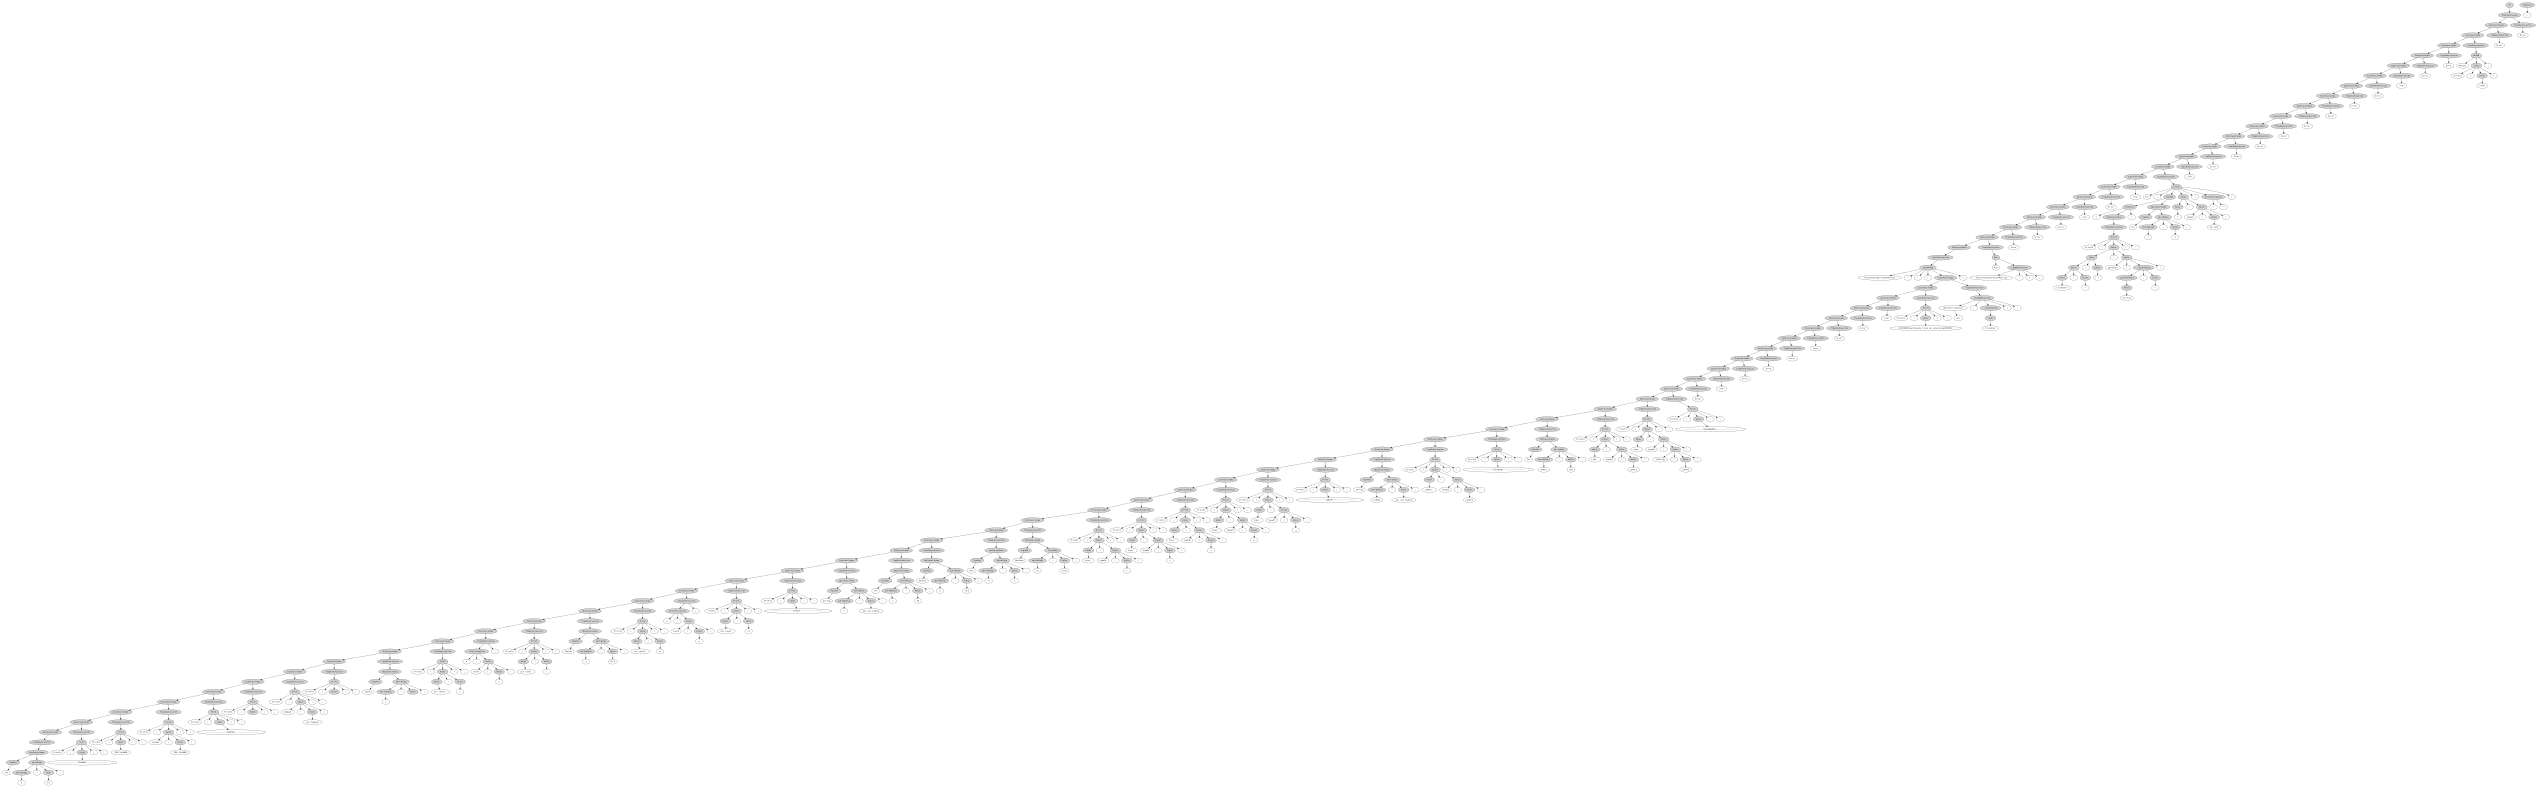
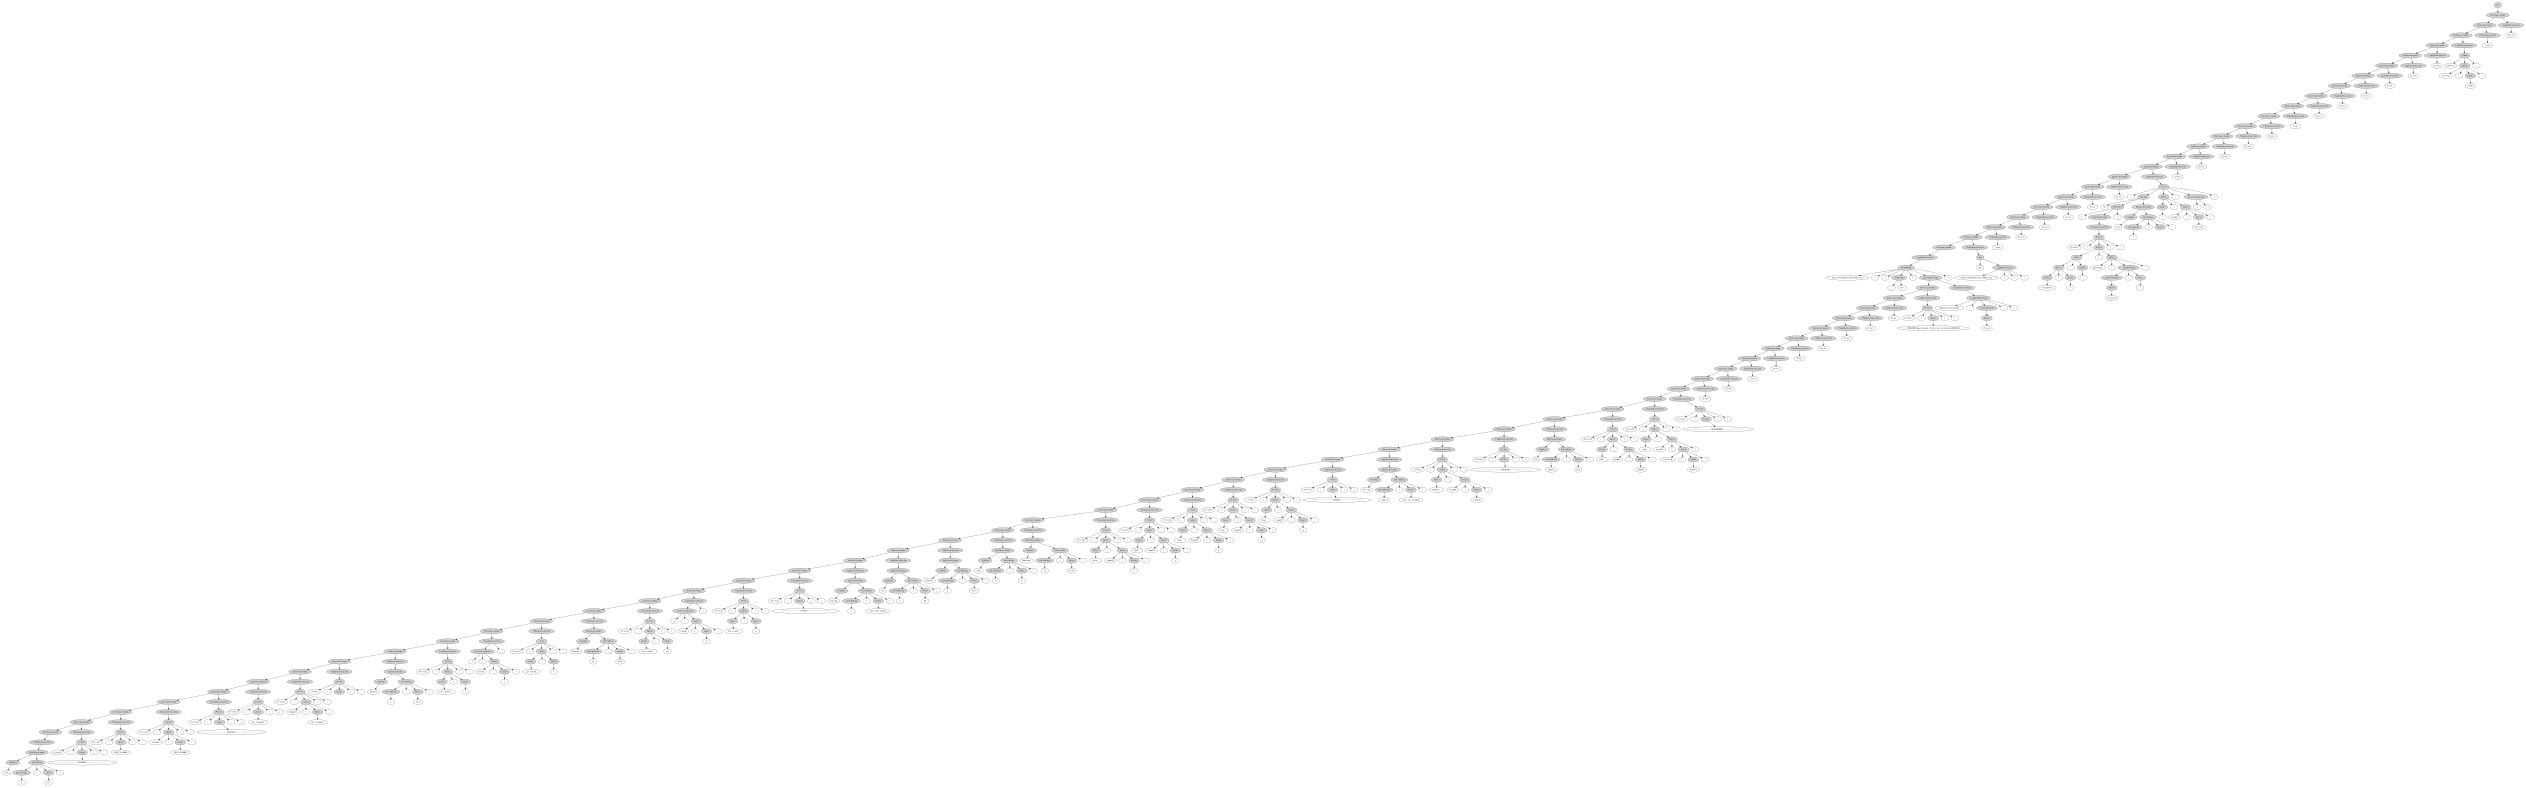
edge "Ciclo" -> "For": now "Param1" -> "For"
node "0": removed
edge "FuncMetod" -> "TipoFunc": added
edge "imprimirListaChar" -> "void": now "TipoFunc" -> "void"
node "listaChar": label "listaChar" -> "lista"
node "26.5": added
node "sin toupper": added
